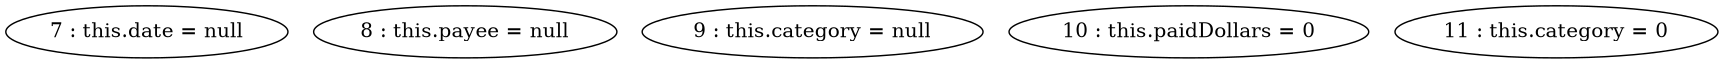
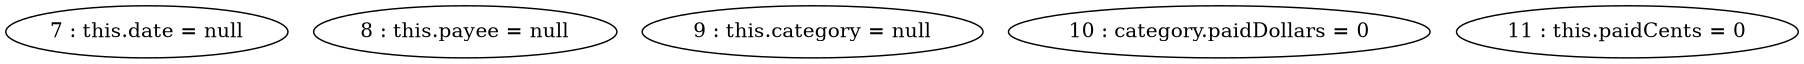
node "10 : this.paidDollars = 0": label "10 : this.paidDollars = 0" -> "10 : category.paidDollars = 0"
node "11 : this.category = 0": label "11 : this.category = 0" -> "11 : this.paidCents = 0"
